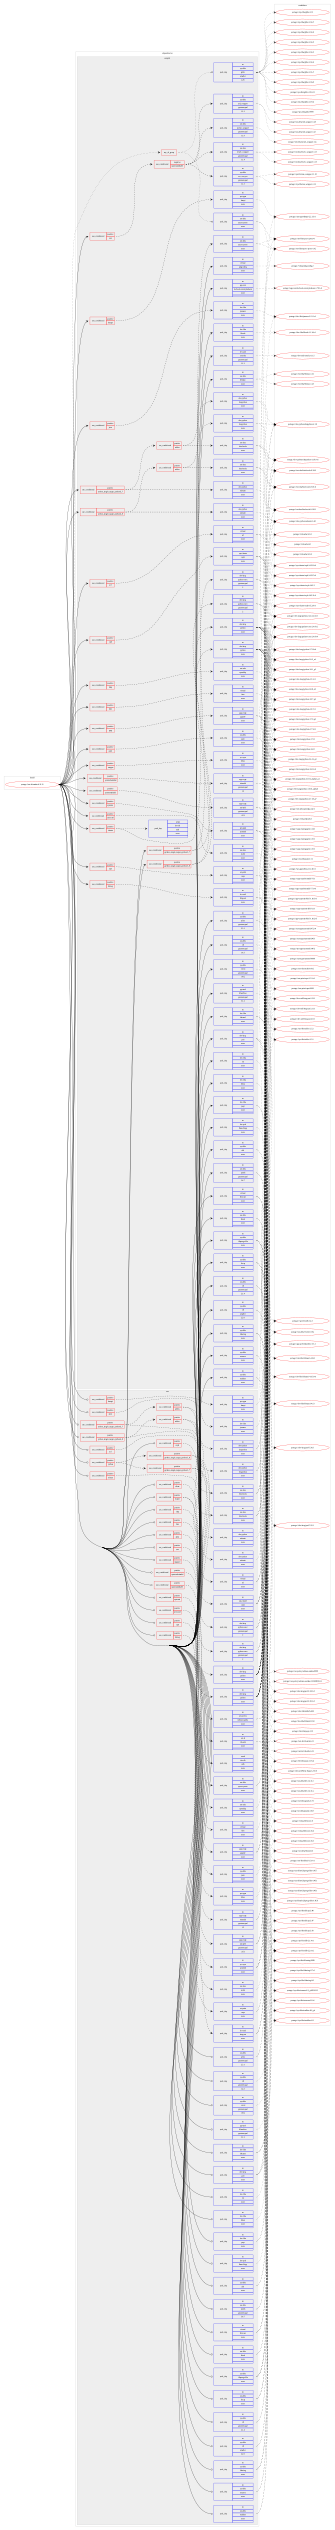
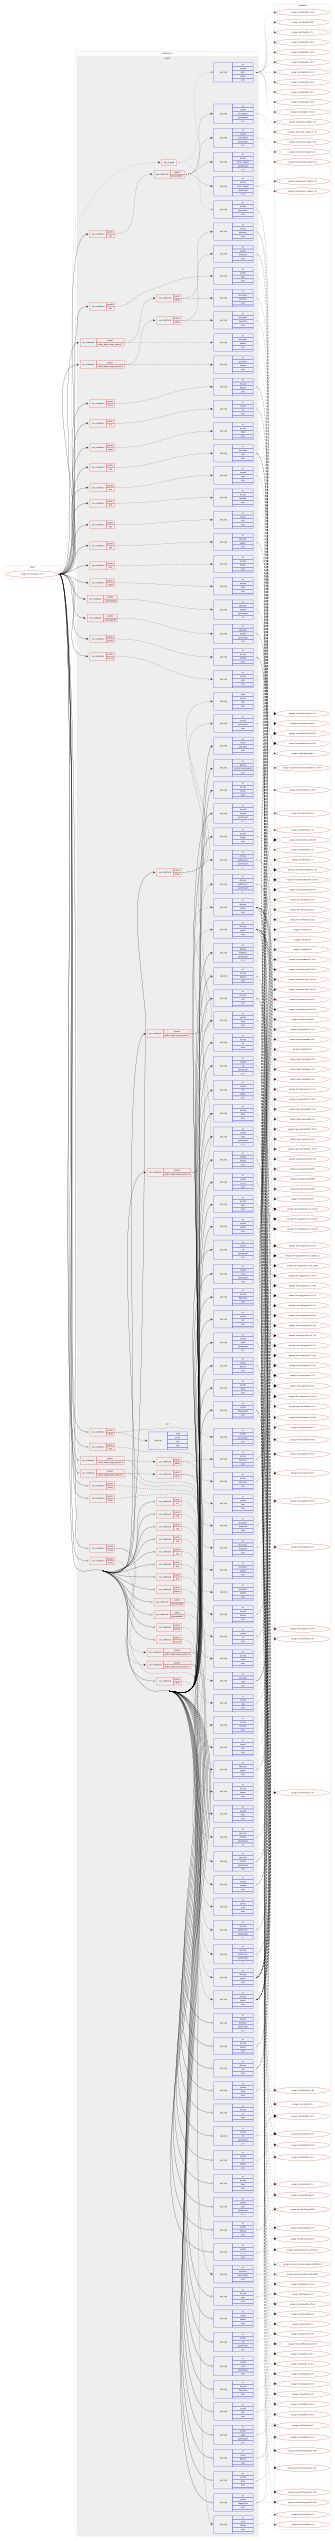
node "portage://dev-lang/perl-5.30.3-r2": added
node "portage://dev-libs/mitkrb-68.2": label "portage://dev-libs/mitkrb-68.2" -> "portage://dev-libs/icu-68.2"
node "portage://sys-libnsl/e2fsprogs-libs-1.45.6": label "portage://sys-libnsl/e2fsprogs-libs-1.45.6" -> "portage://sys-libs/e2fsprogs-libs-1.45.6"
